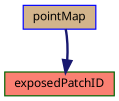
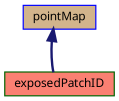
edge "pointMap" -> "exposedPatchID": reversed
